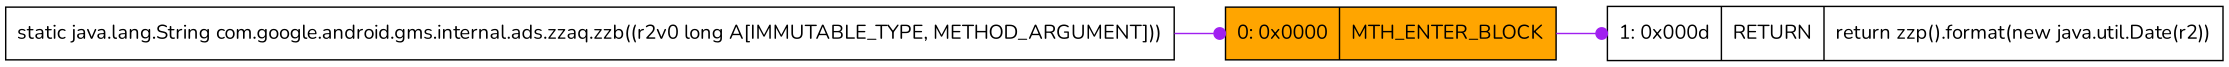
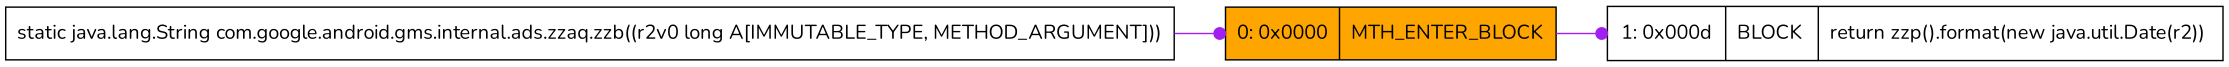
node "1: 0x000d": text "RETURN" -> "BLOCK"
